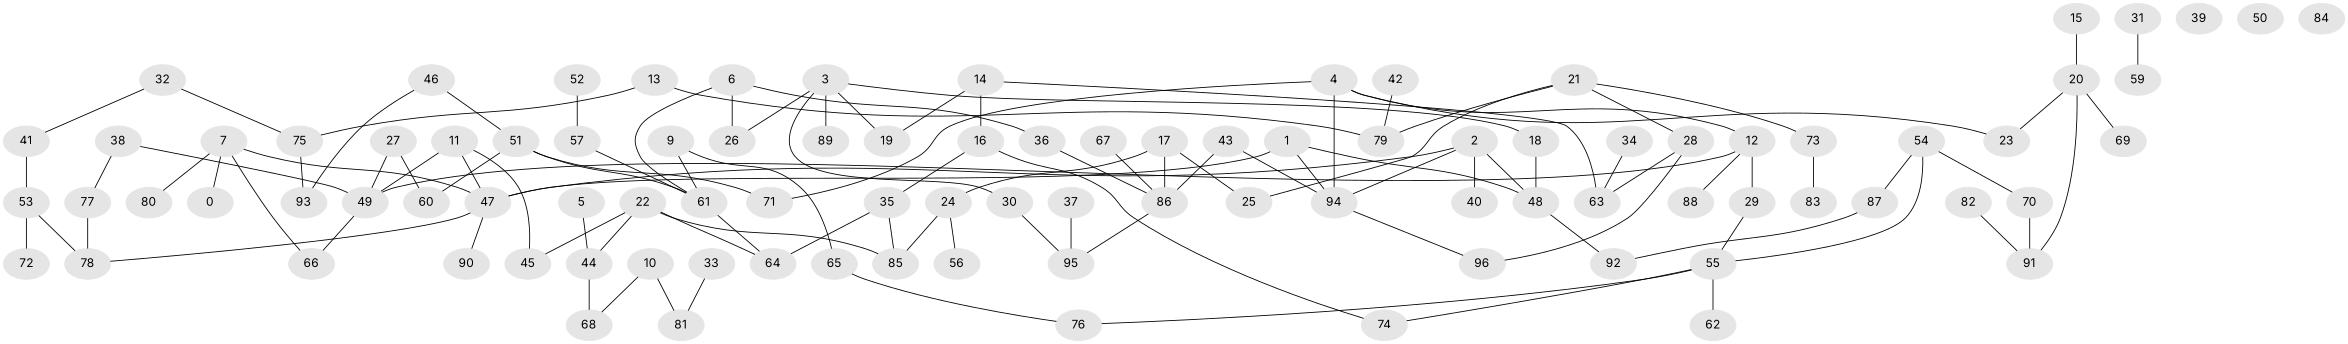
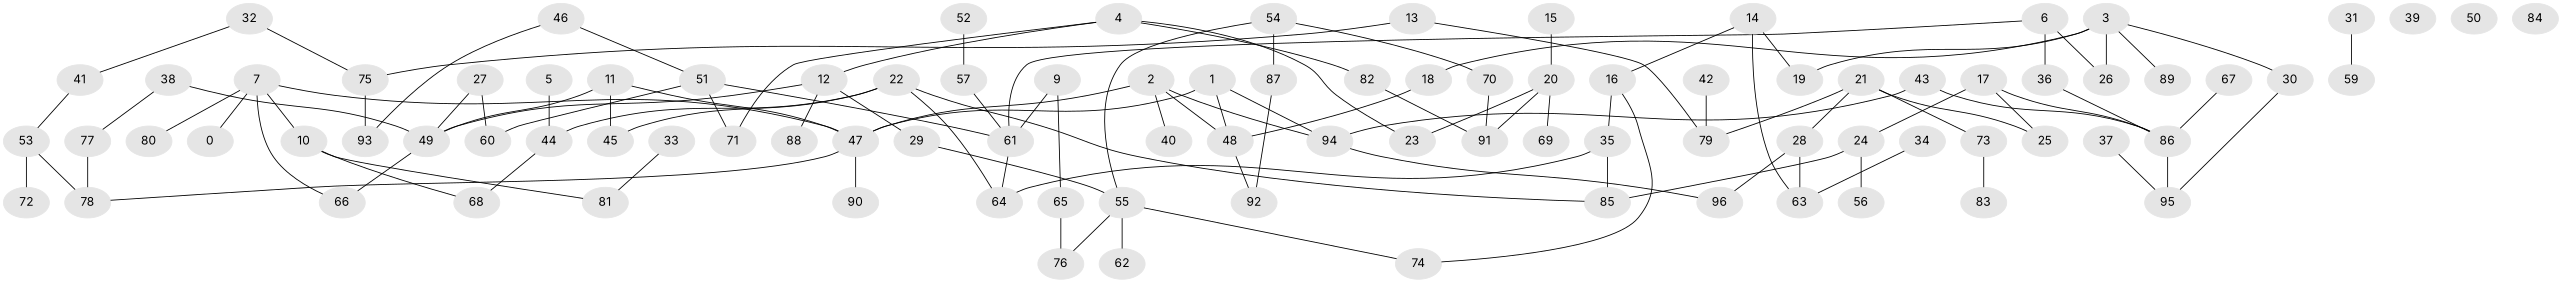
edge "7" -- "10": added
edge "4" -- "94": now "4" -- "82"
